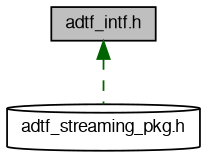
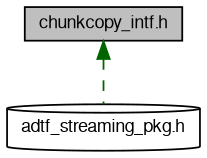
node "adtf_intf.h": label "adtf_intf.h" -> "chunkcopy_intf.h"
